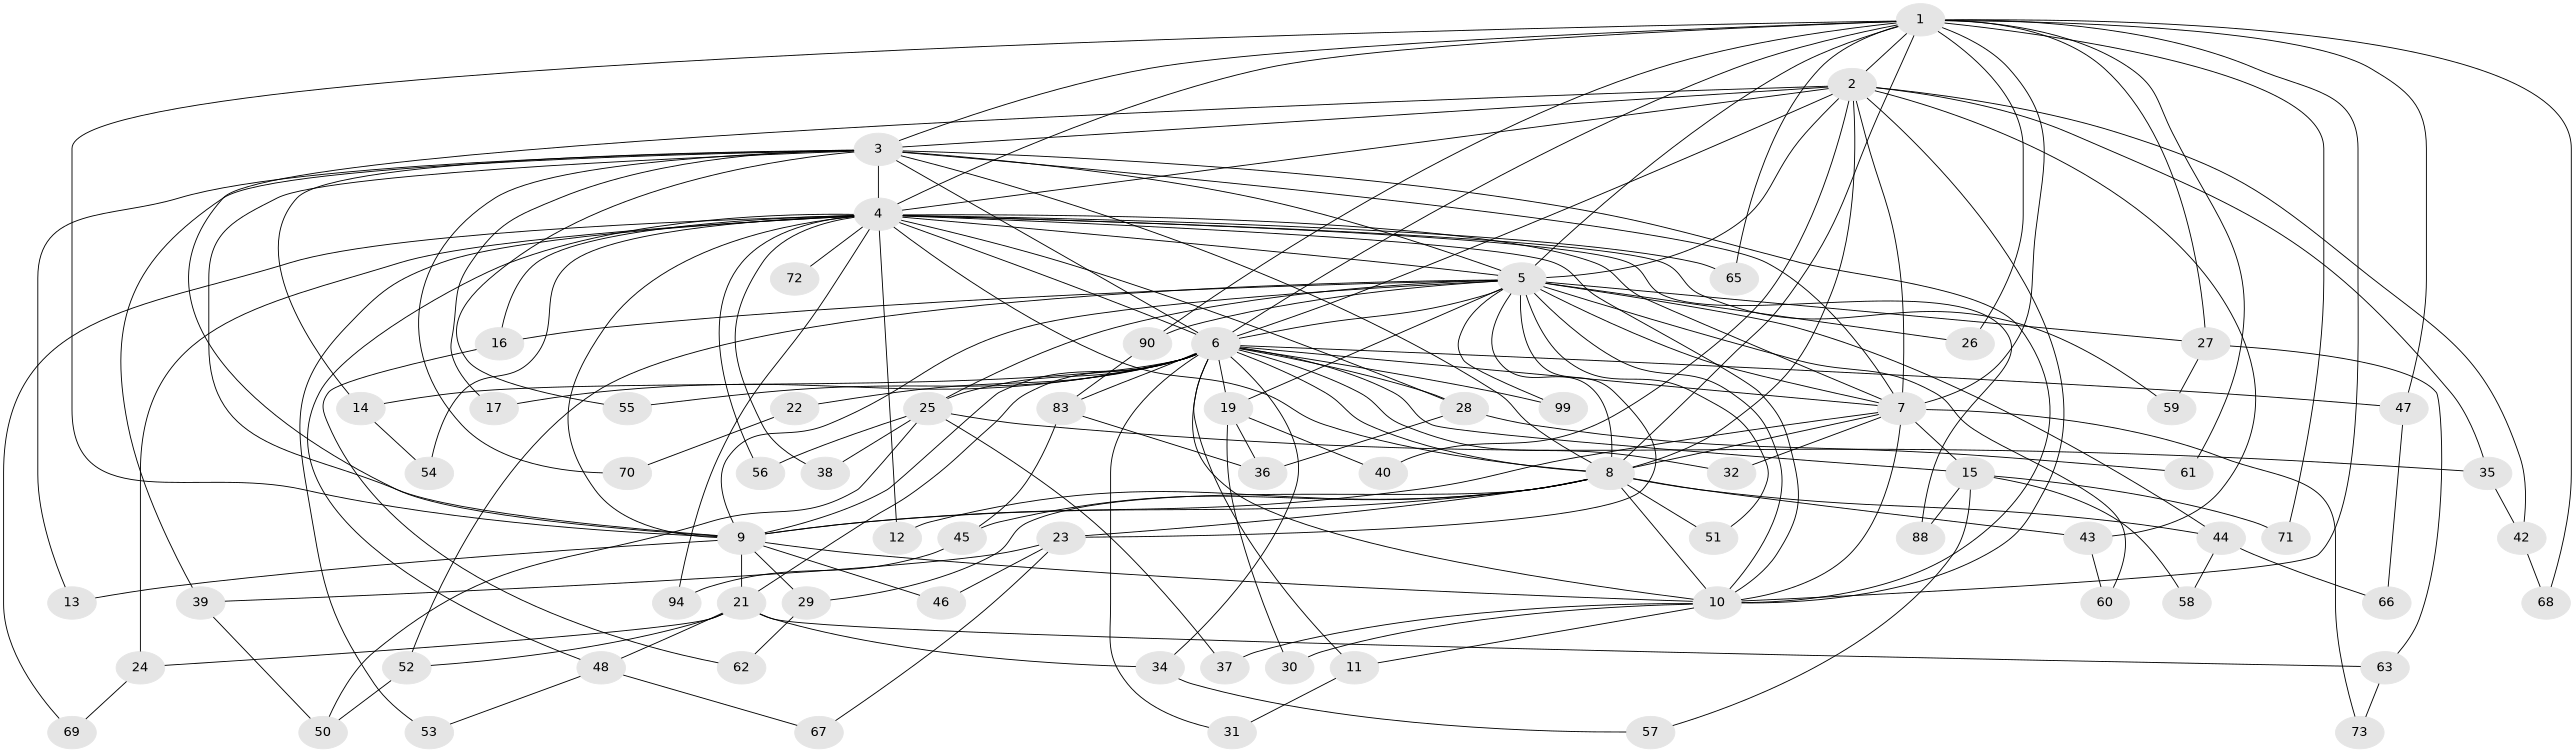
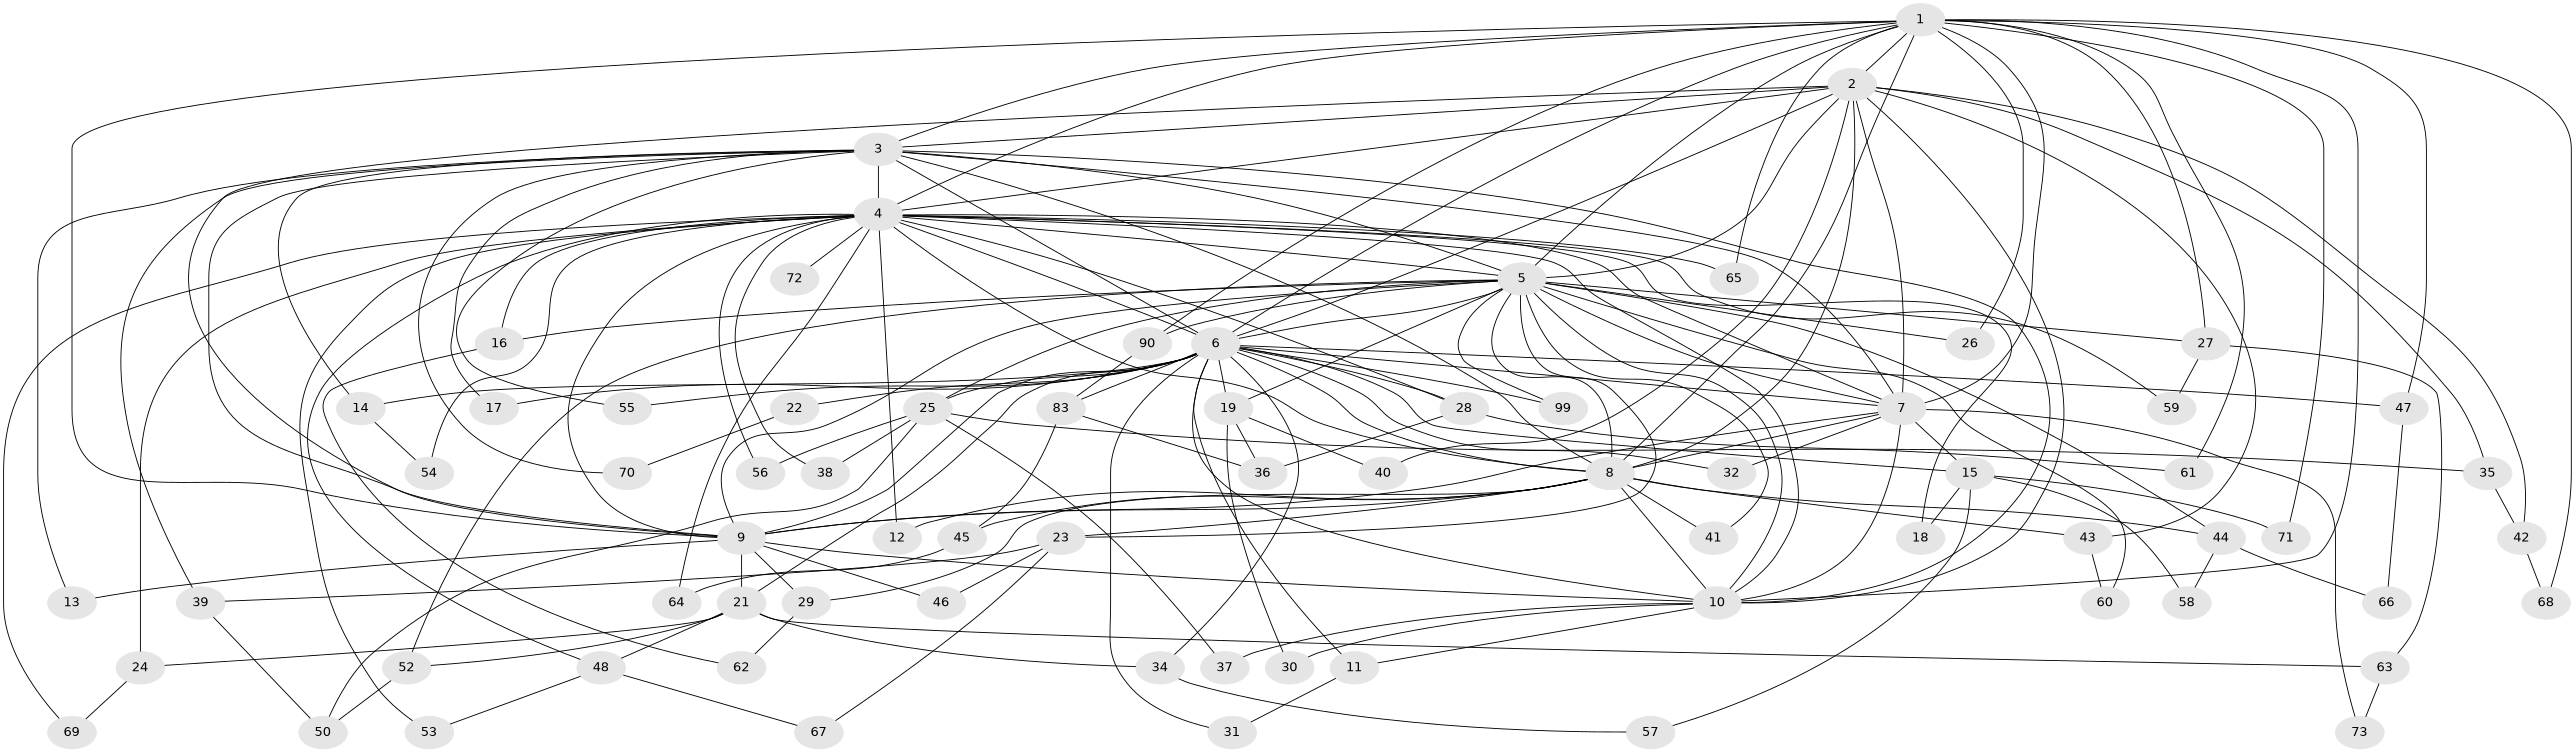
node "51": label "51" -> "41"
node "88": label "88" -> "18"
node "94": label "94" -> "64"
